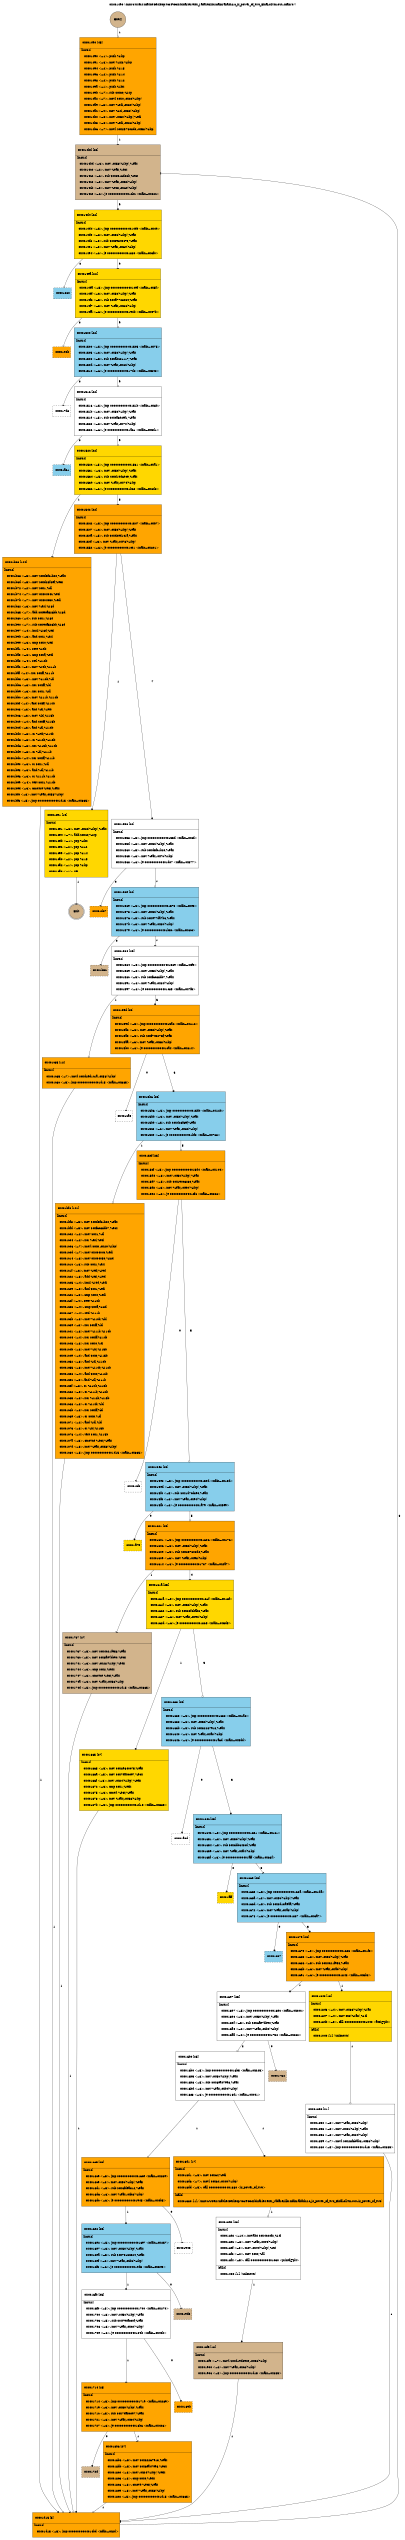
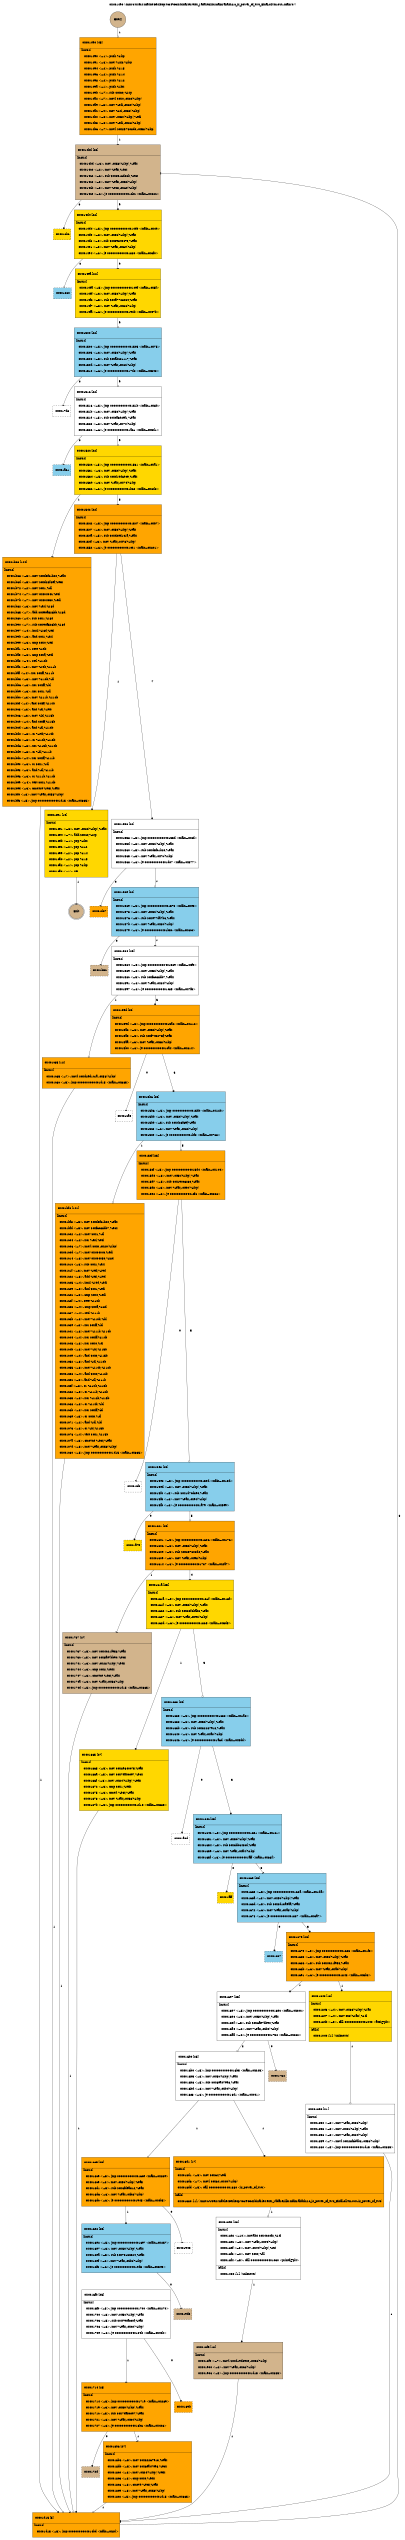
node "0x401cbc": added
node "0x40190b": removed
edge "0x4016e2 [25]" -> "0x4016fb [25]": removed, label "1"
